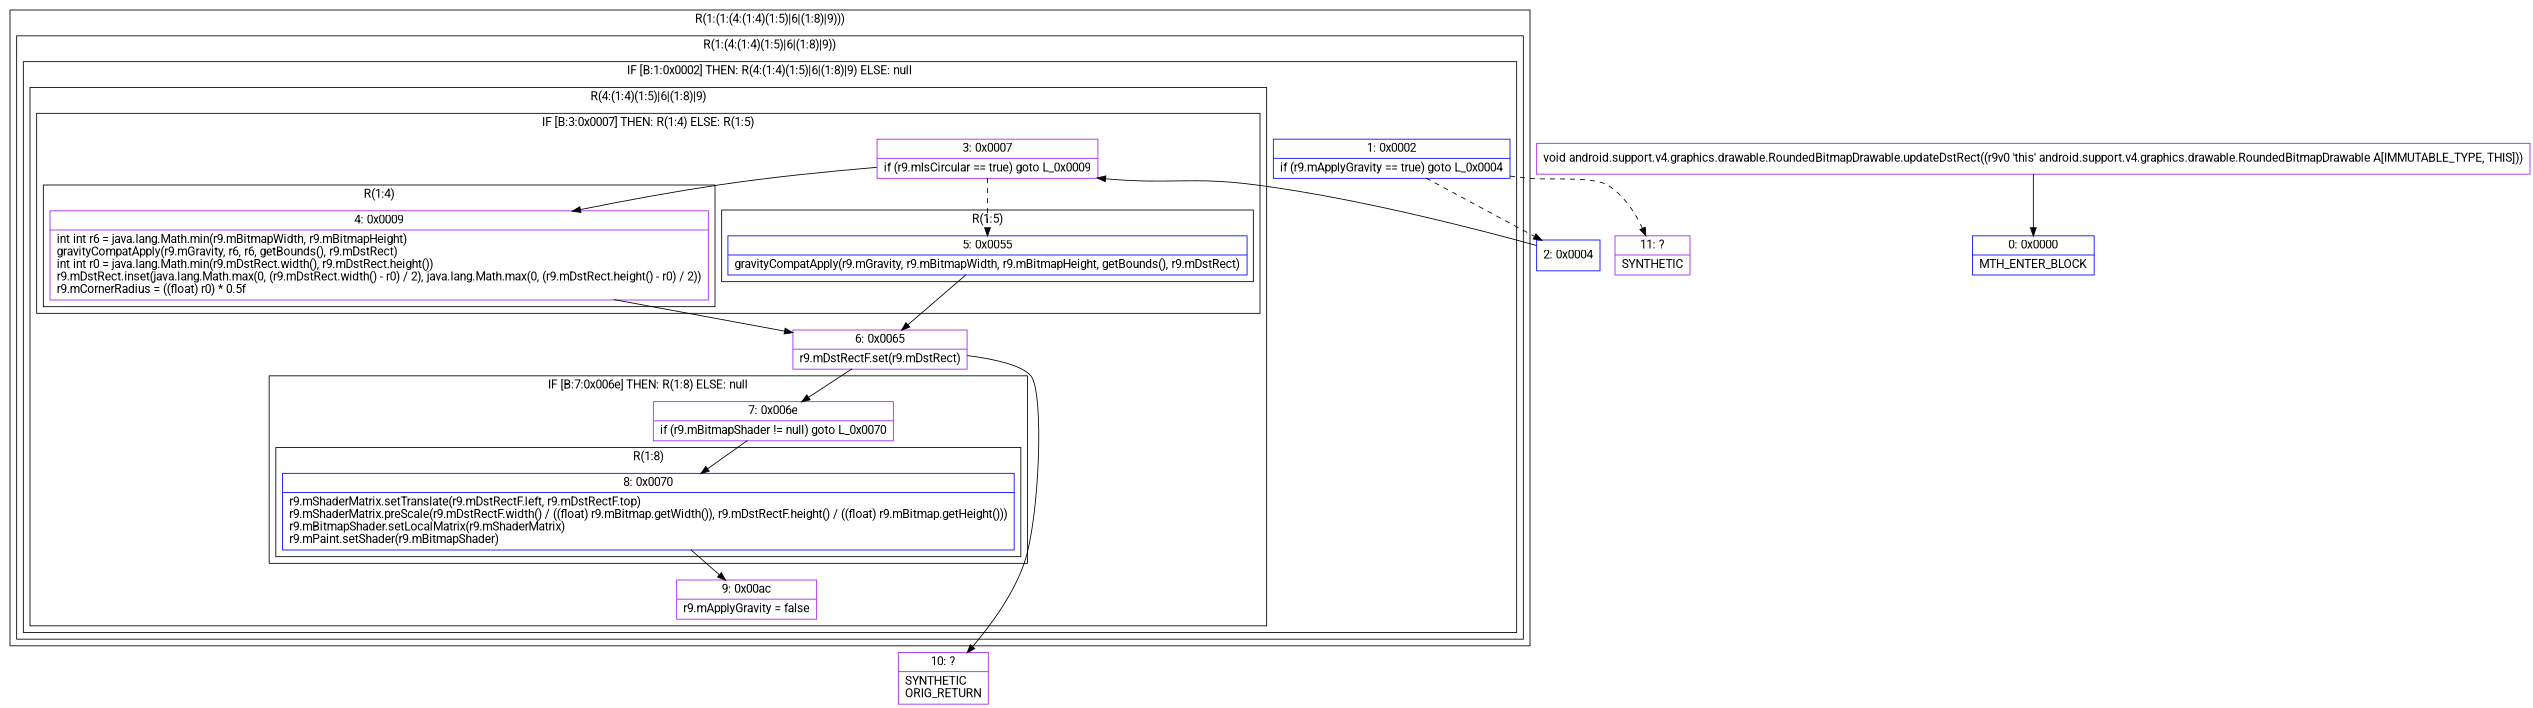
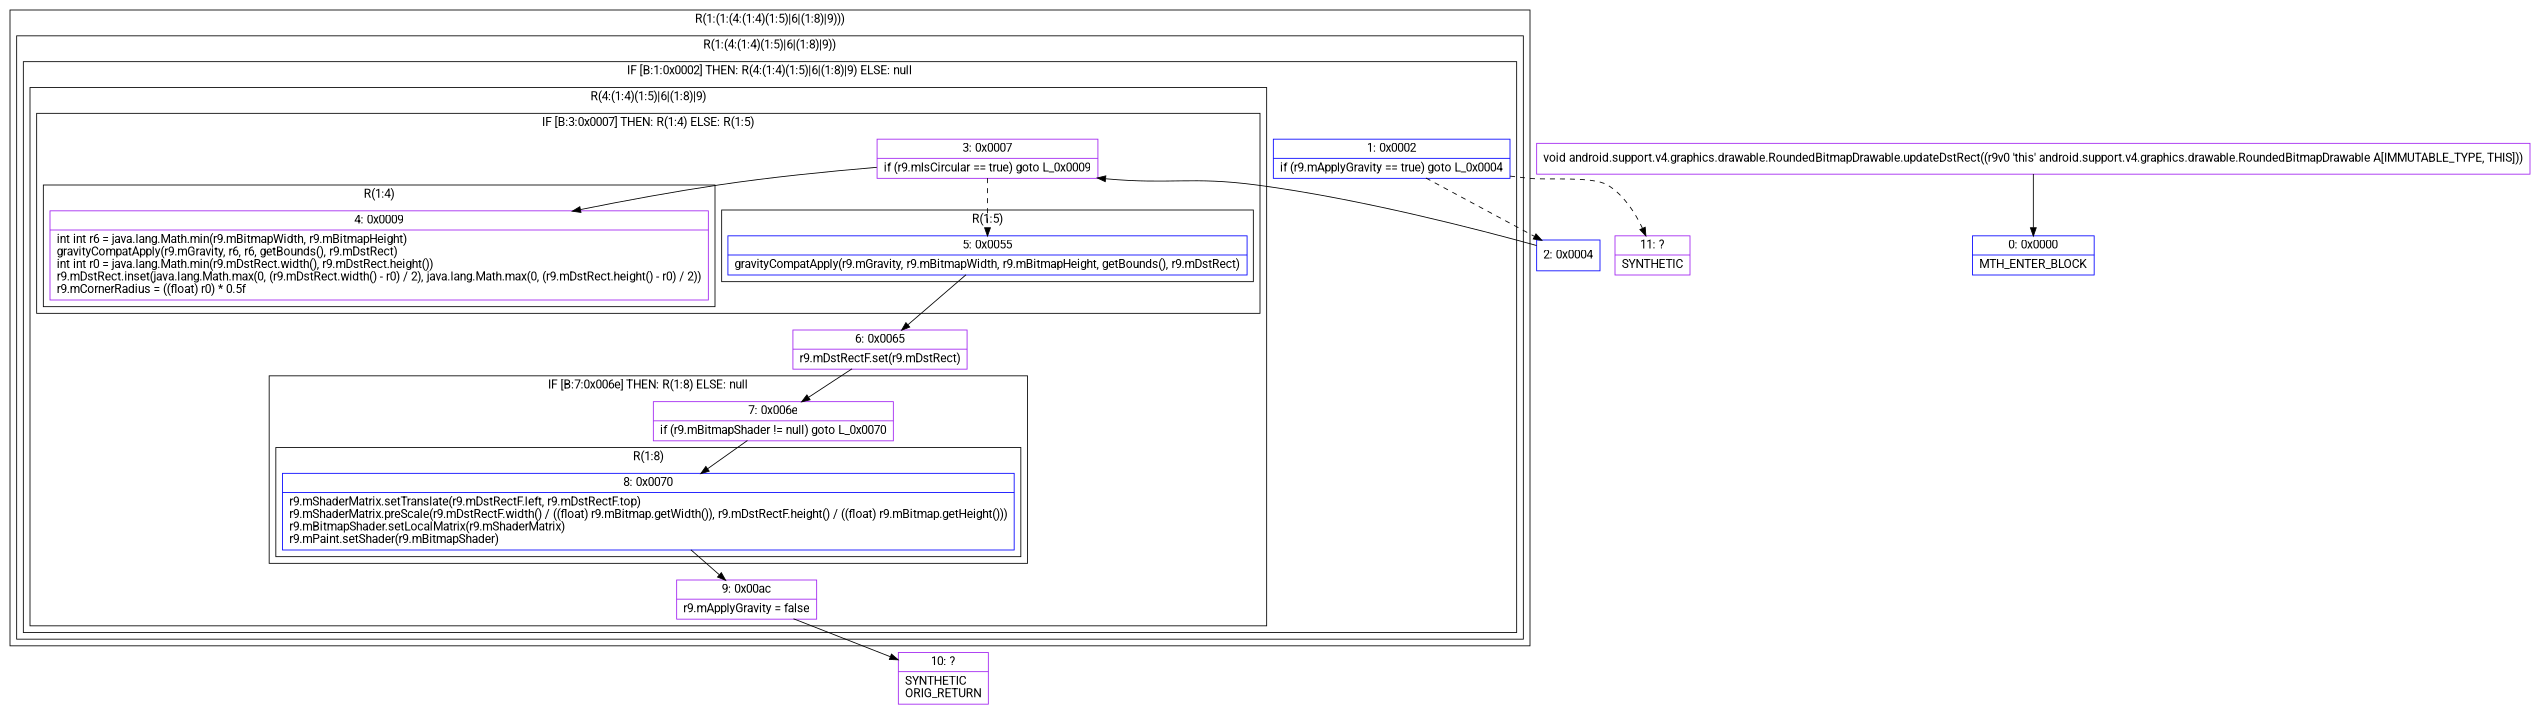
edge "4: 0x0009" -> "6: 0x0065": removed
edge "6: 0x0065" -> "10: ?": now "9: 0x00ac" -> "10: ?"
